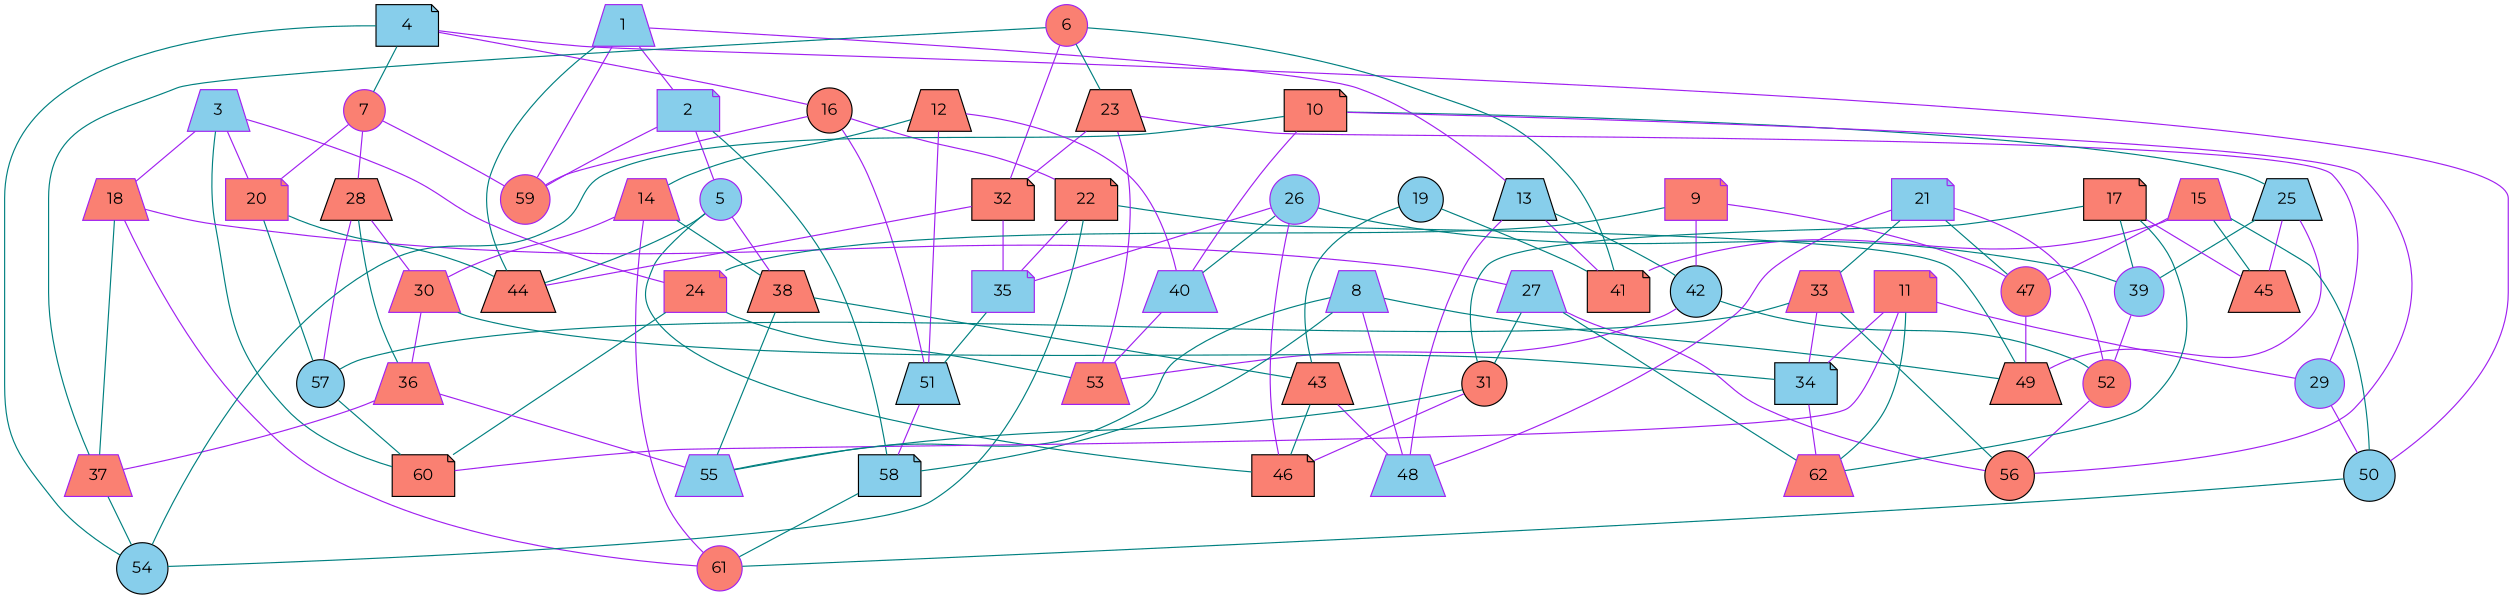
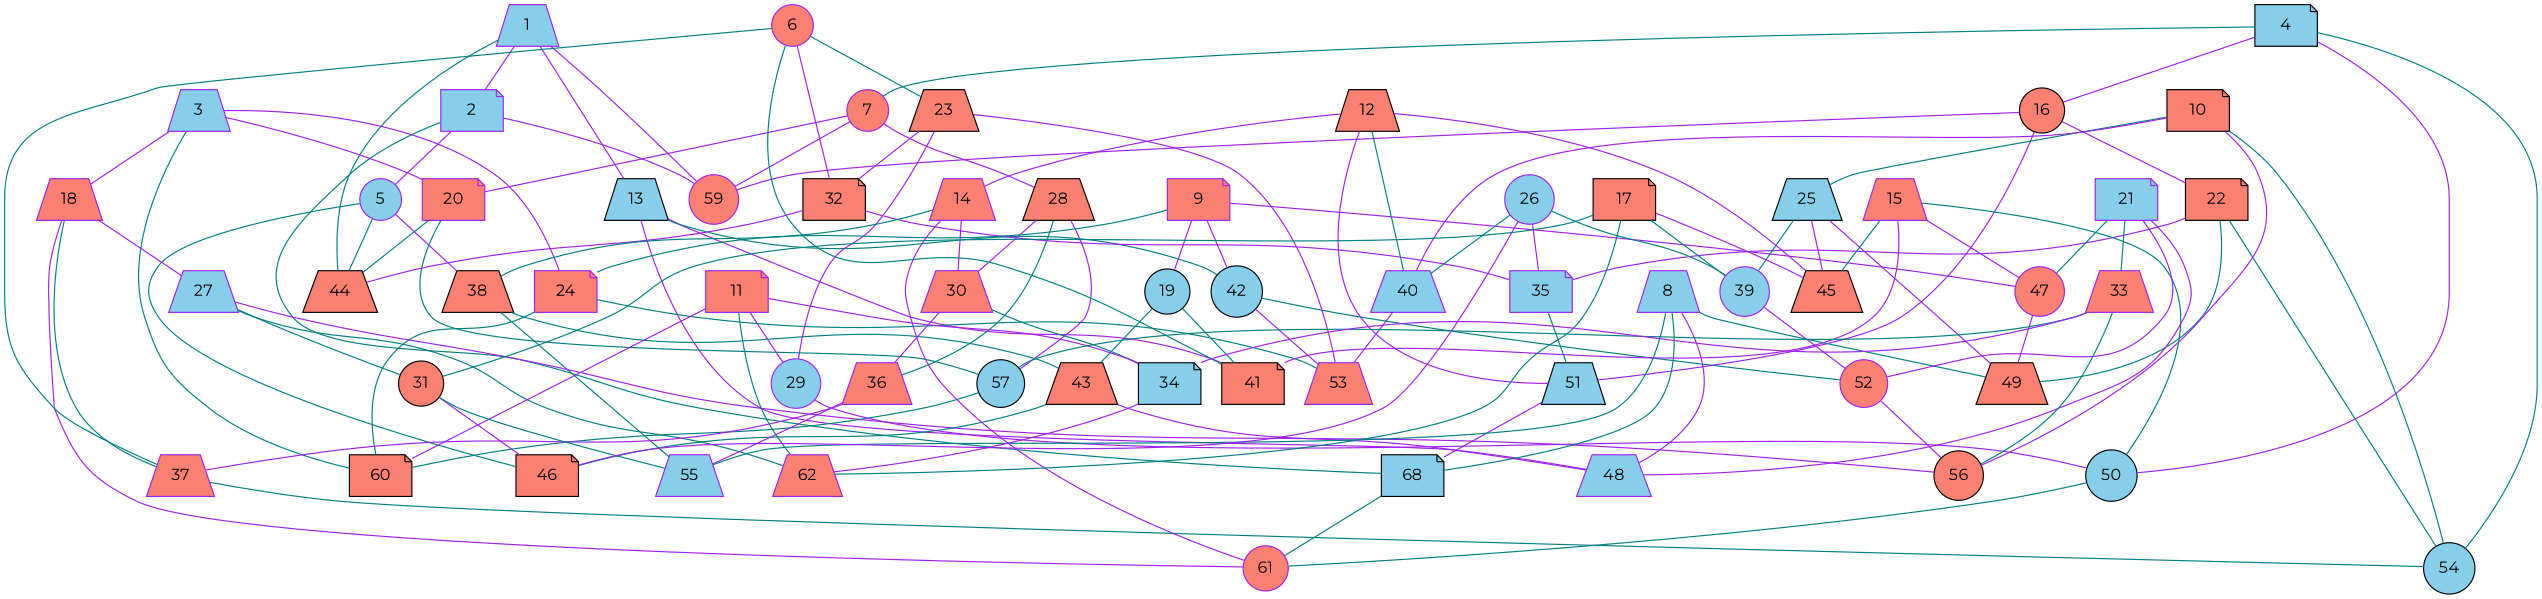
edge "12" -- "14": color teal -> purple
edge "12" -- "40": color purple -> teal
edge "12" -- "45": added
edge "9" -- "19": added
node "58": label "58" -> "68"
